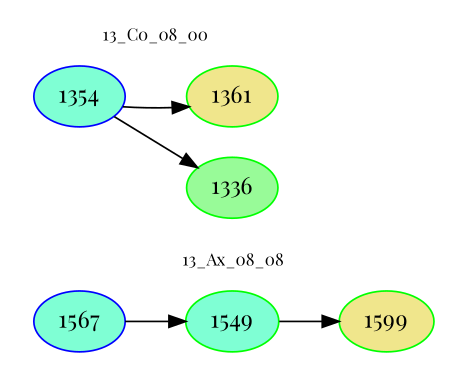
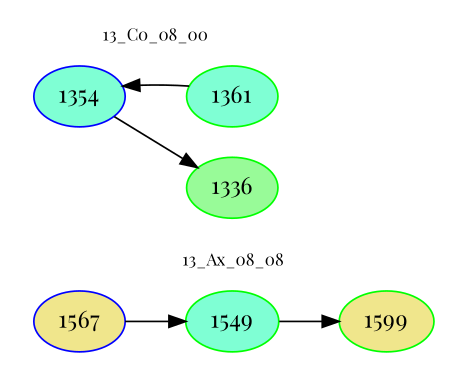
node "1361": fillcolor khaki -> aquamarine
edge "1354" -> "1361": reversed
node "1567": fillcolor aquamarine -> khaki
